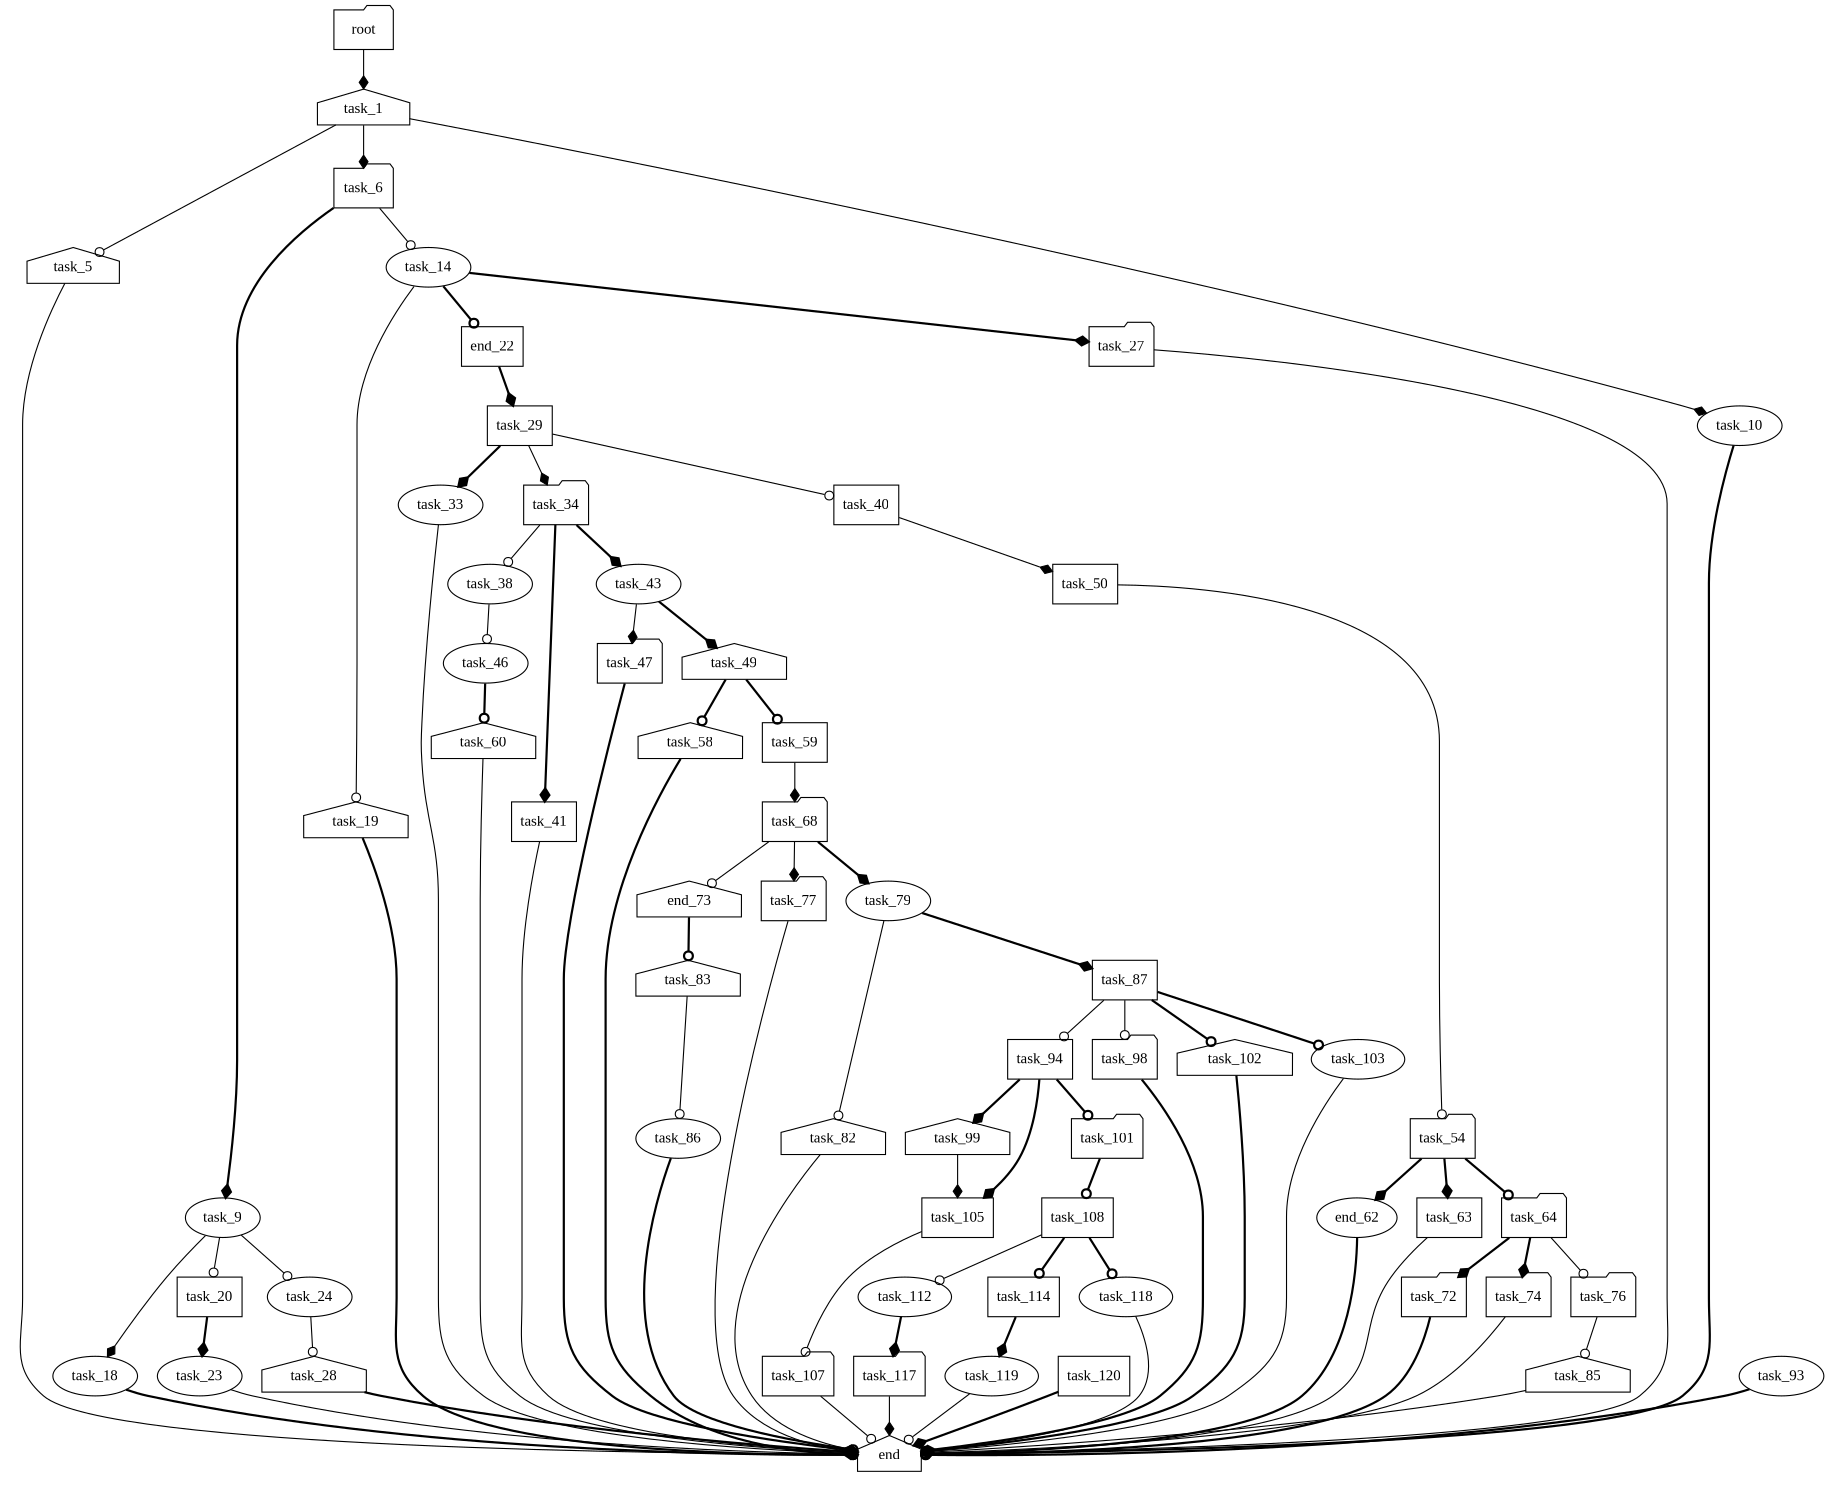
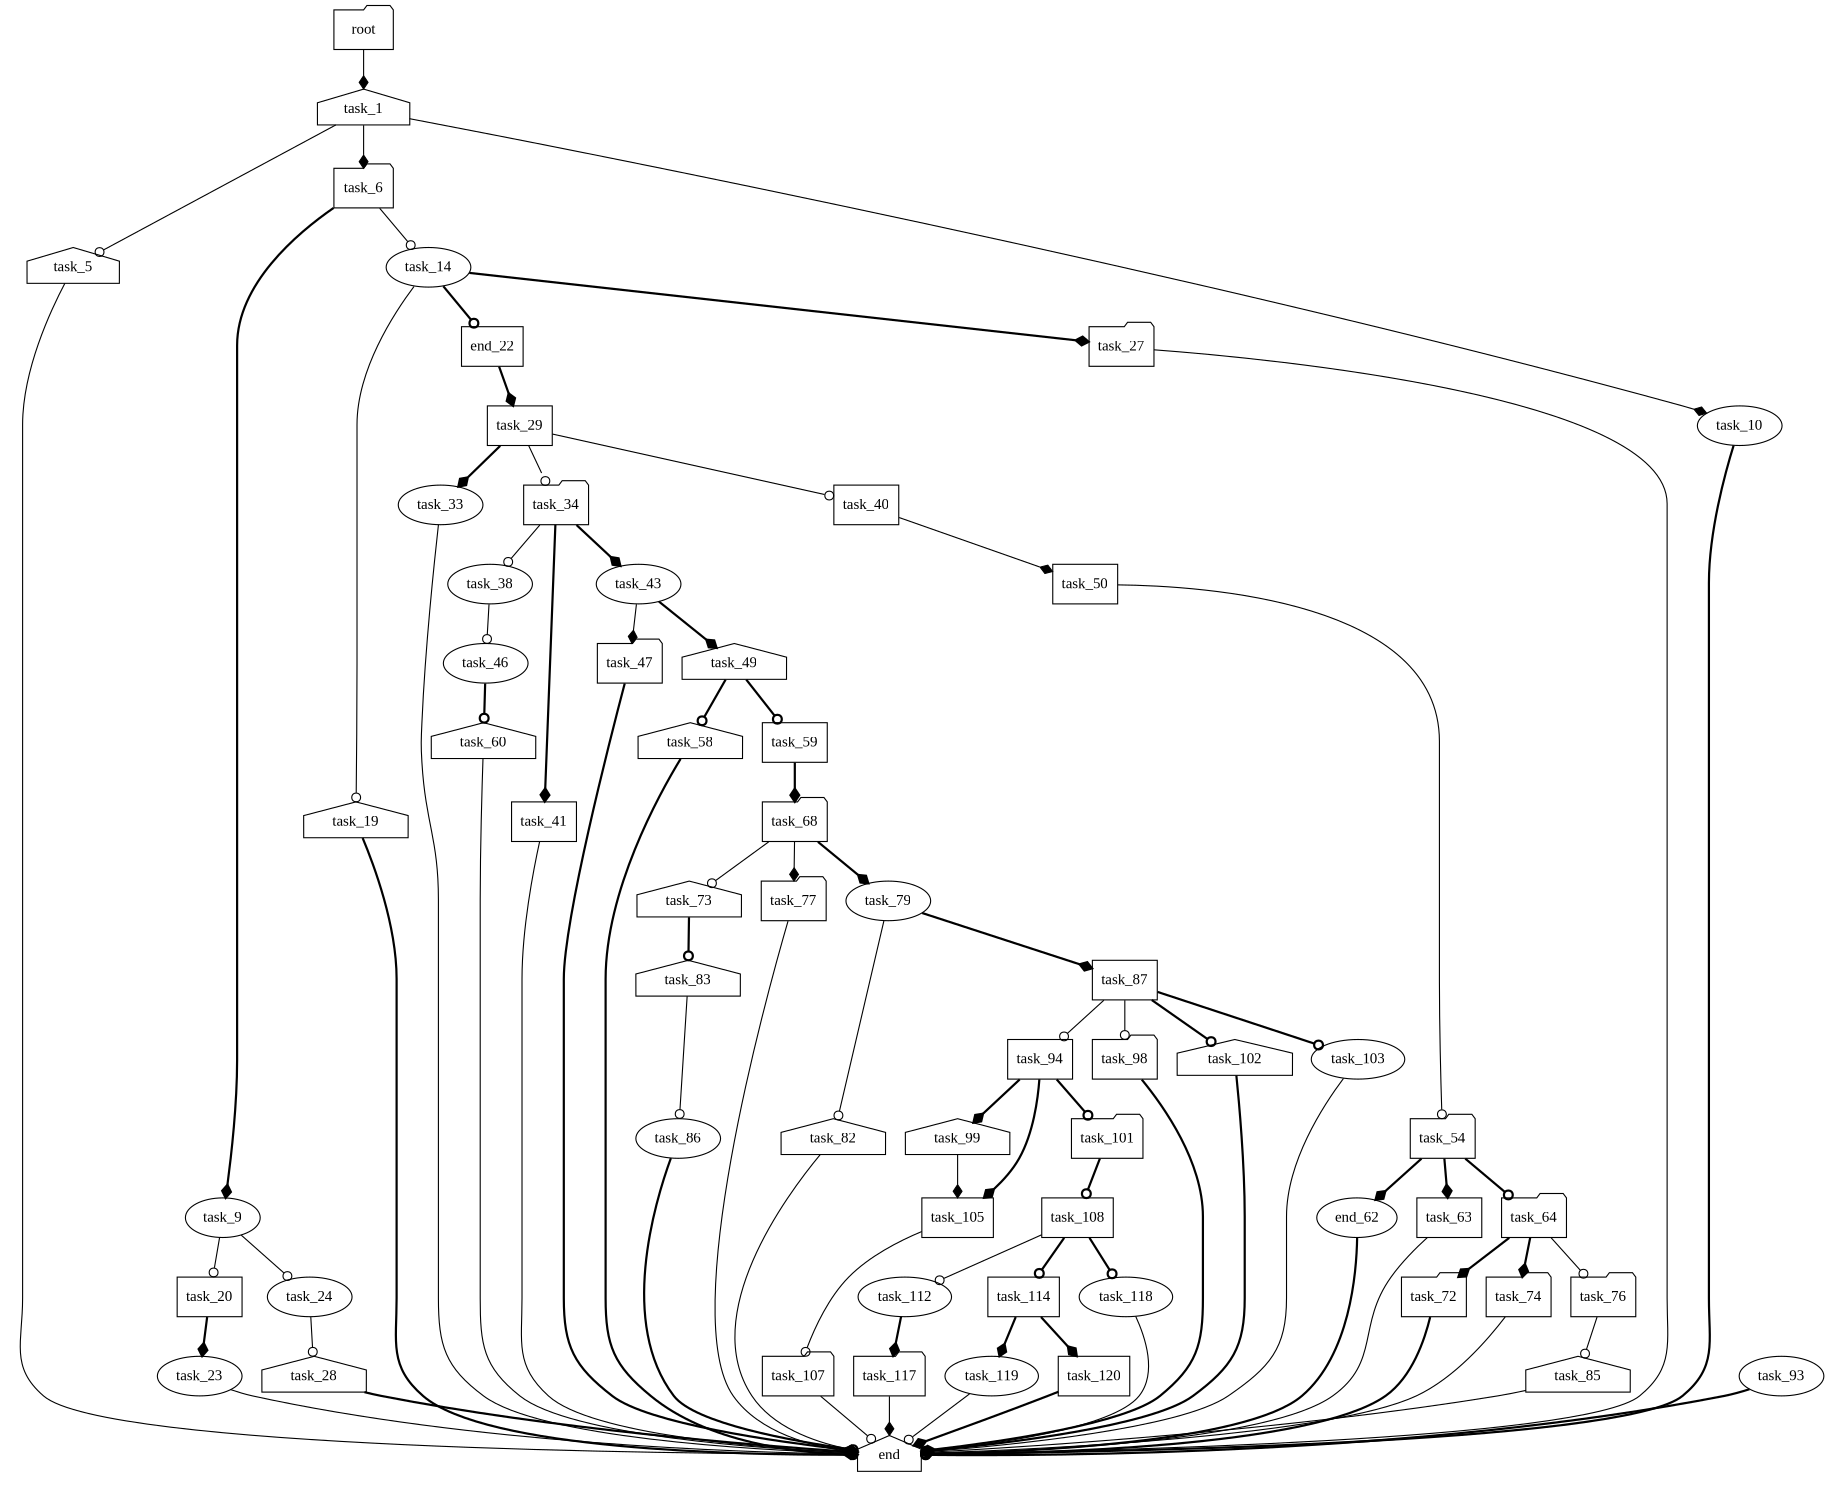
edge "task_29" -> "task_34": arrowhead diamond -> odot
edge "task_59" -> "task_68": style solid -> bold
node "end_73": label "end_73" -> "task_73"
edge "task_114" -> "task_120": added
node "task_18": removed
